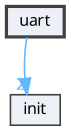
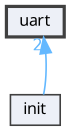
edge "uart" -> "init": reversed
